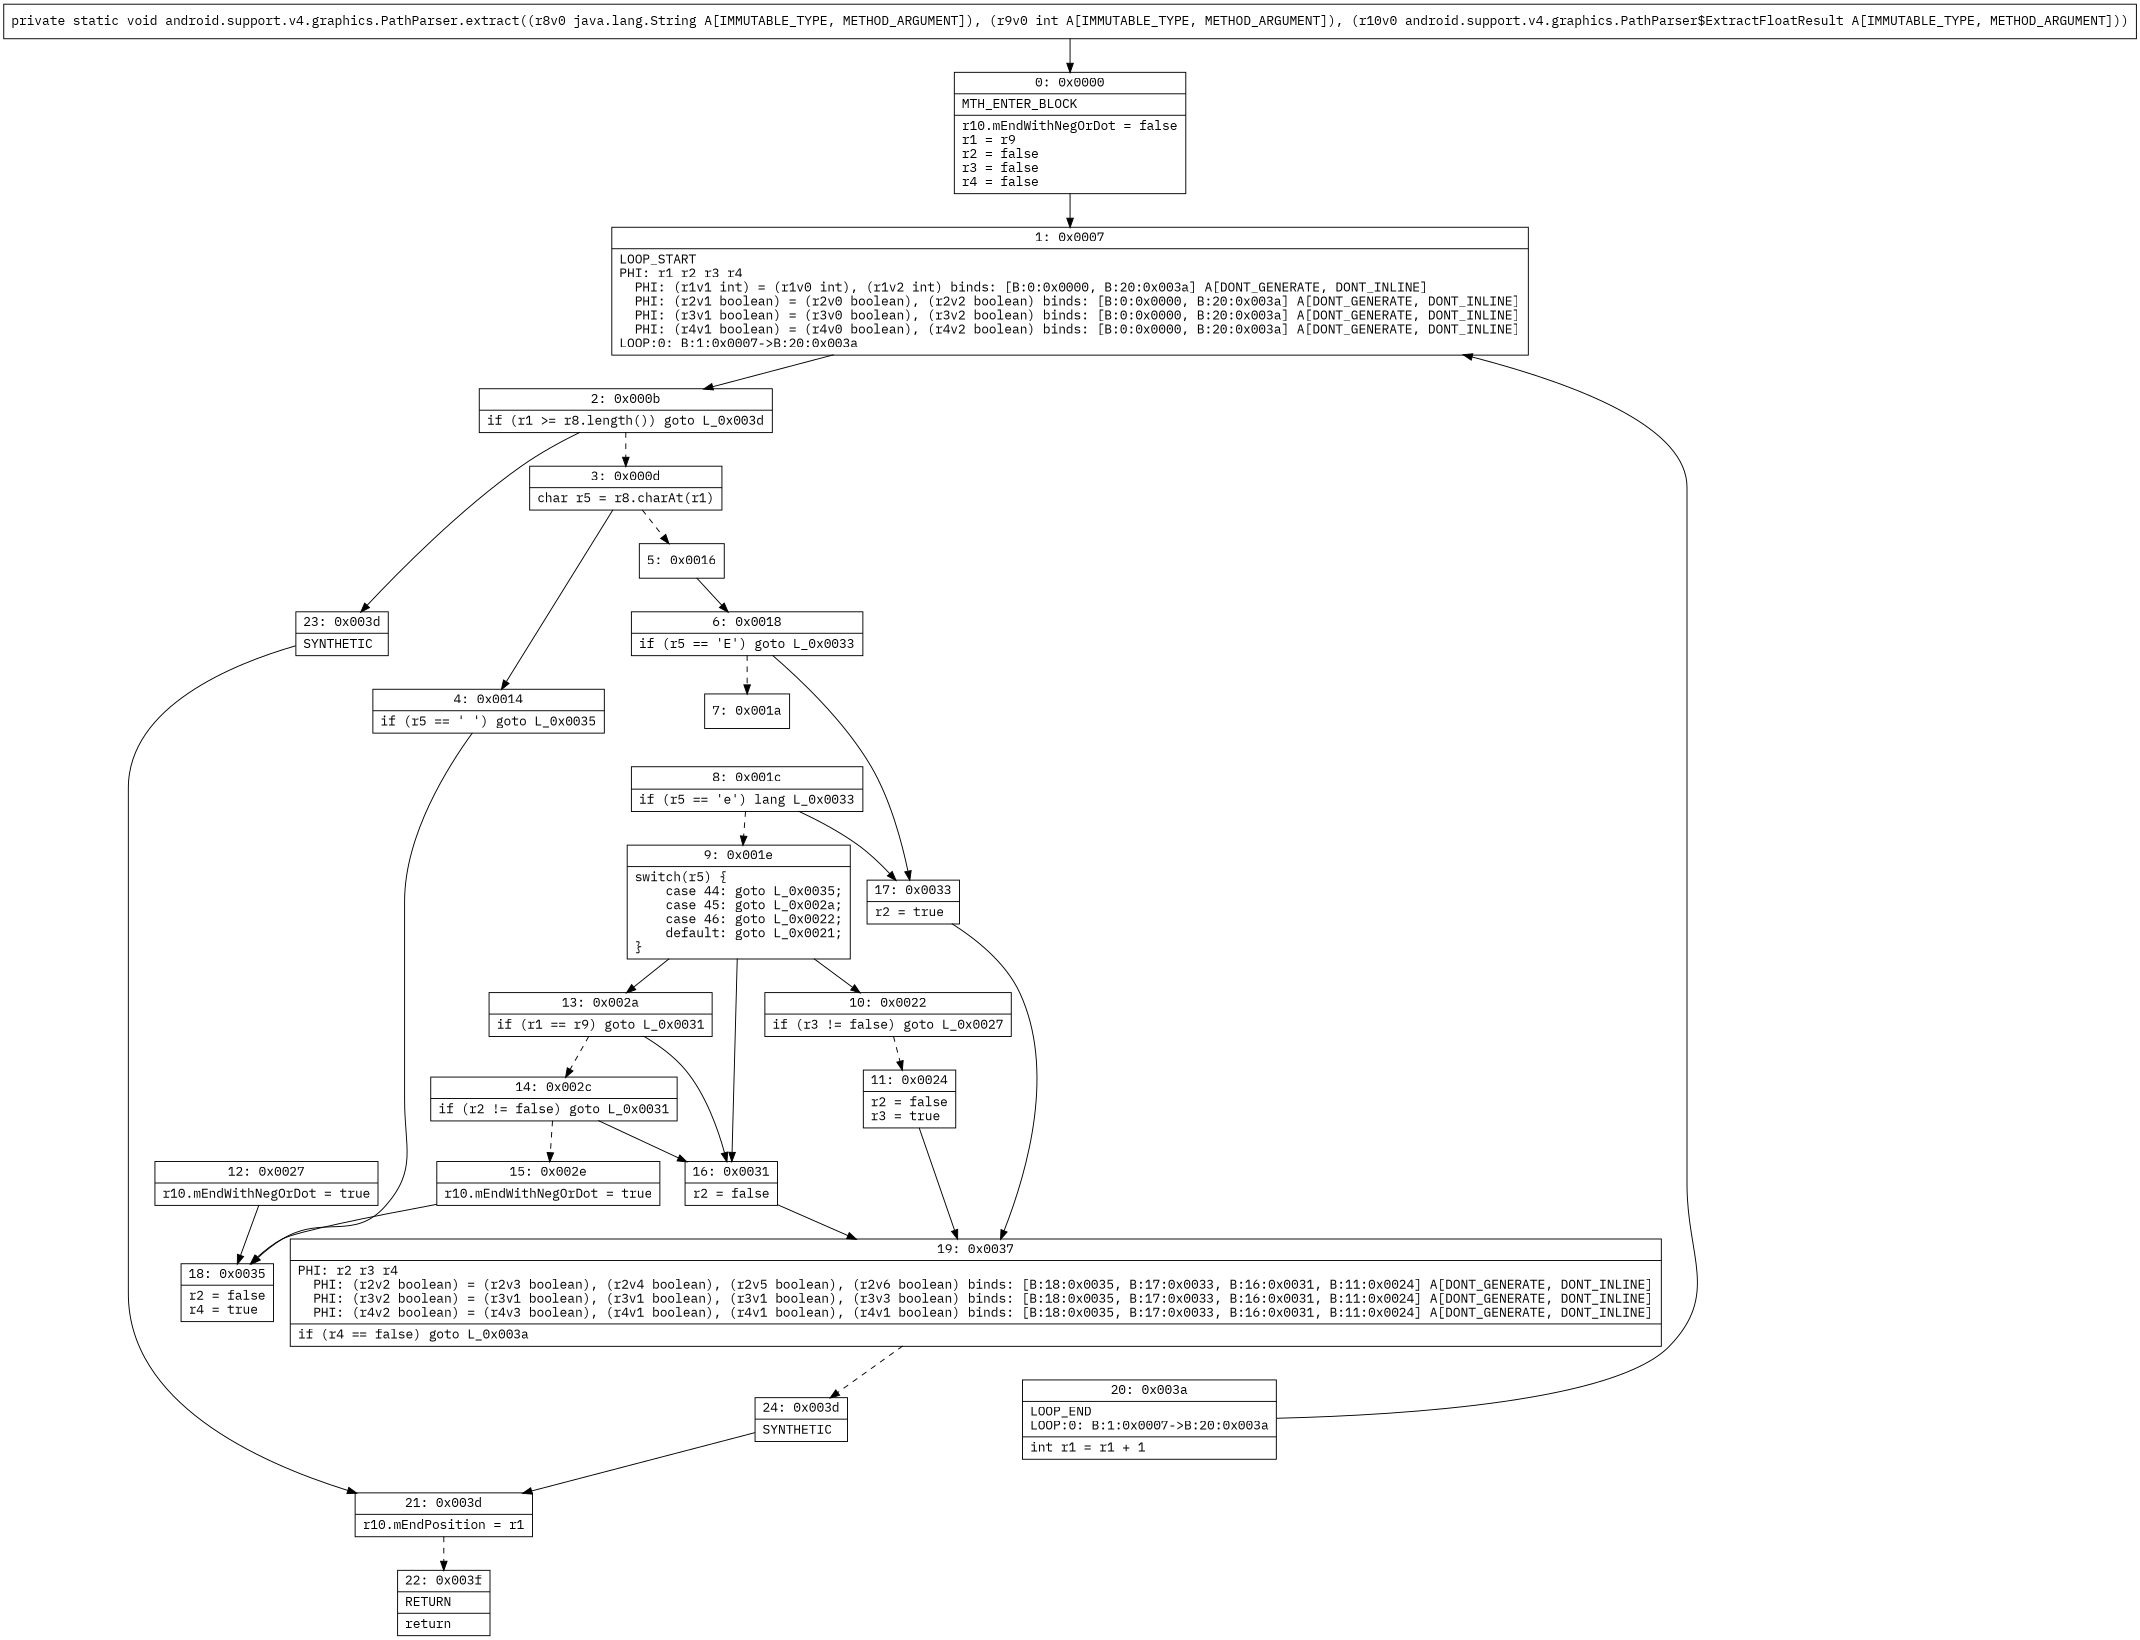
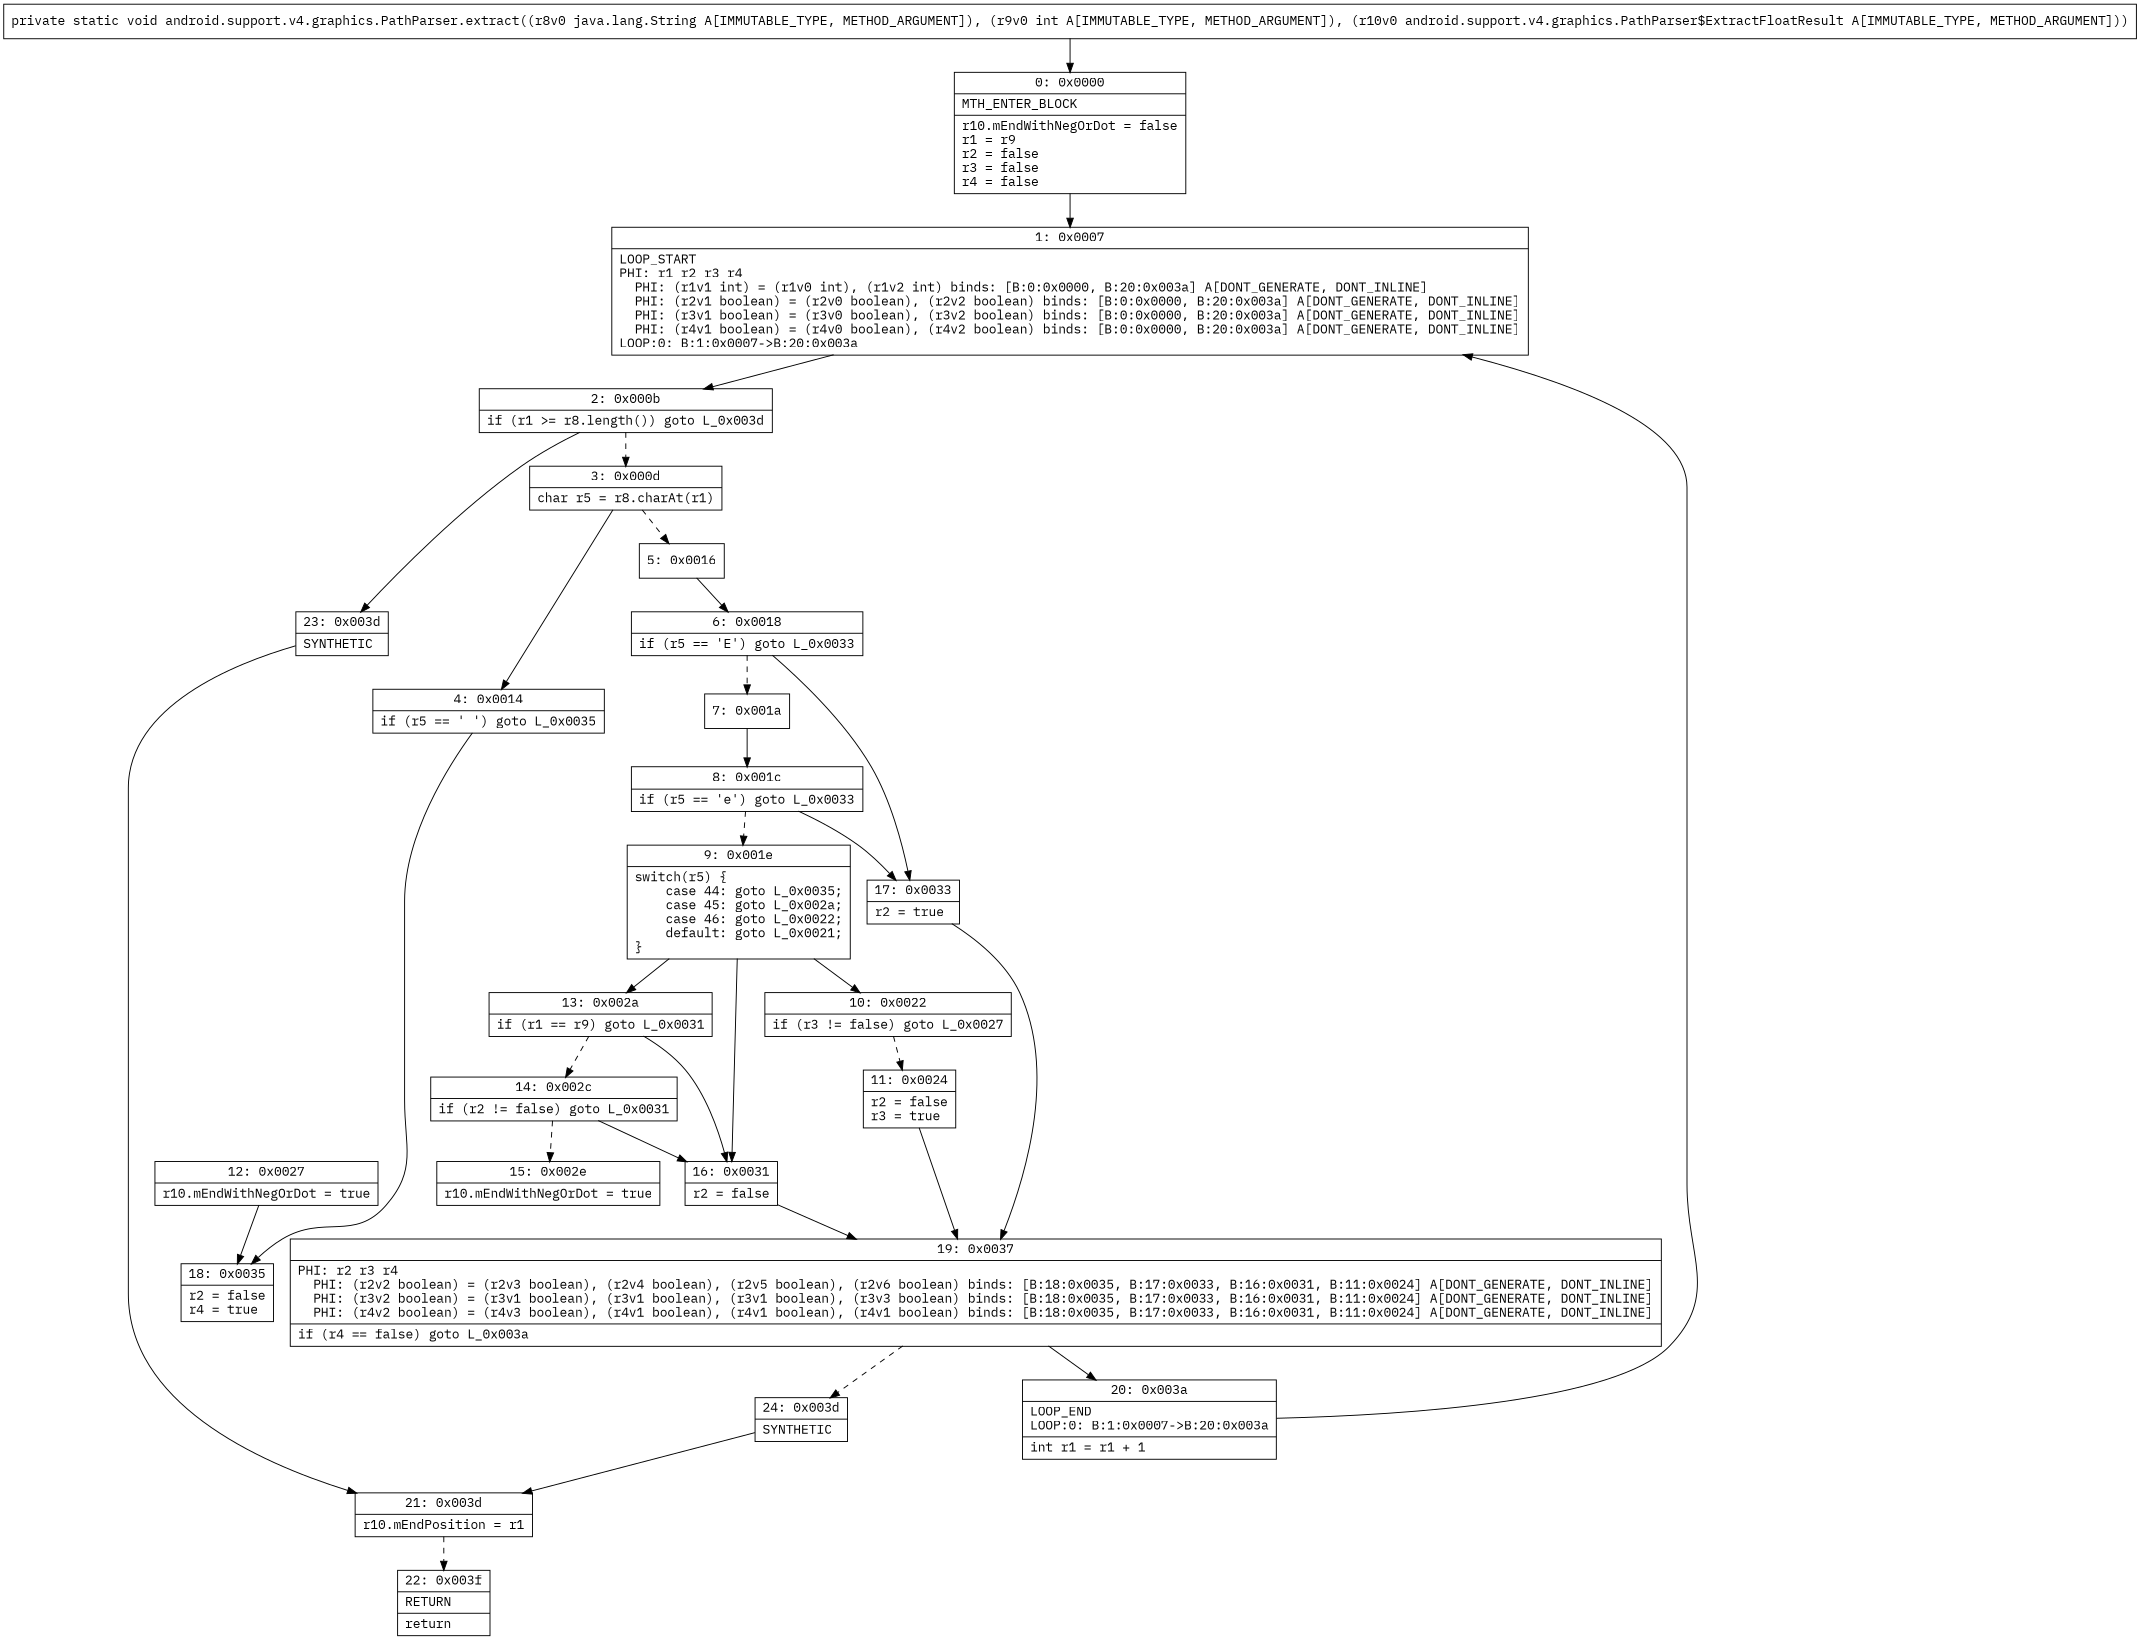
edge "7: 0x001a" -> "8: 0x001c": added
node "8: 0x001c": text "if (r5 == 'e') lang L_0x0033" -> "if (r5 == 'e') goto L_0x0033"
edge "15: 0x002e" -> "18: 0x0035": removed
edge "19: 0x0037" -> "20: 0x003a": added
